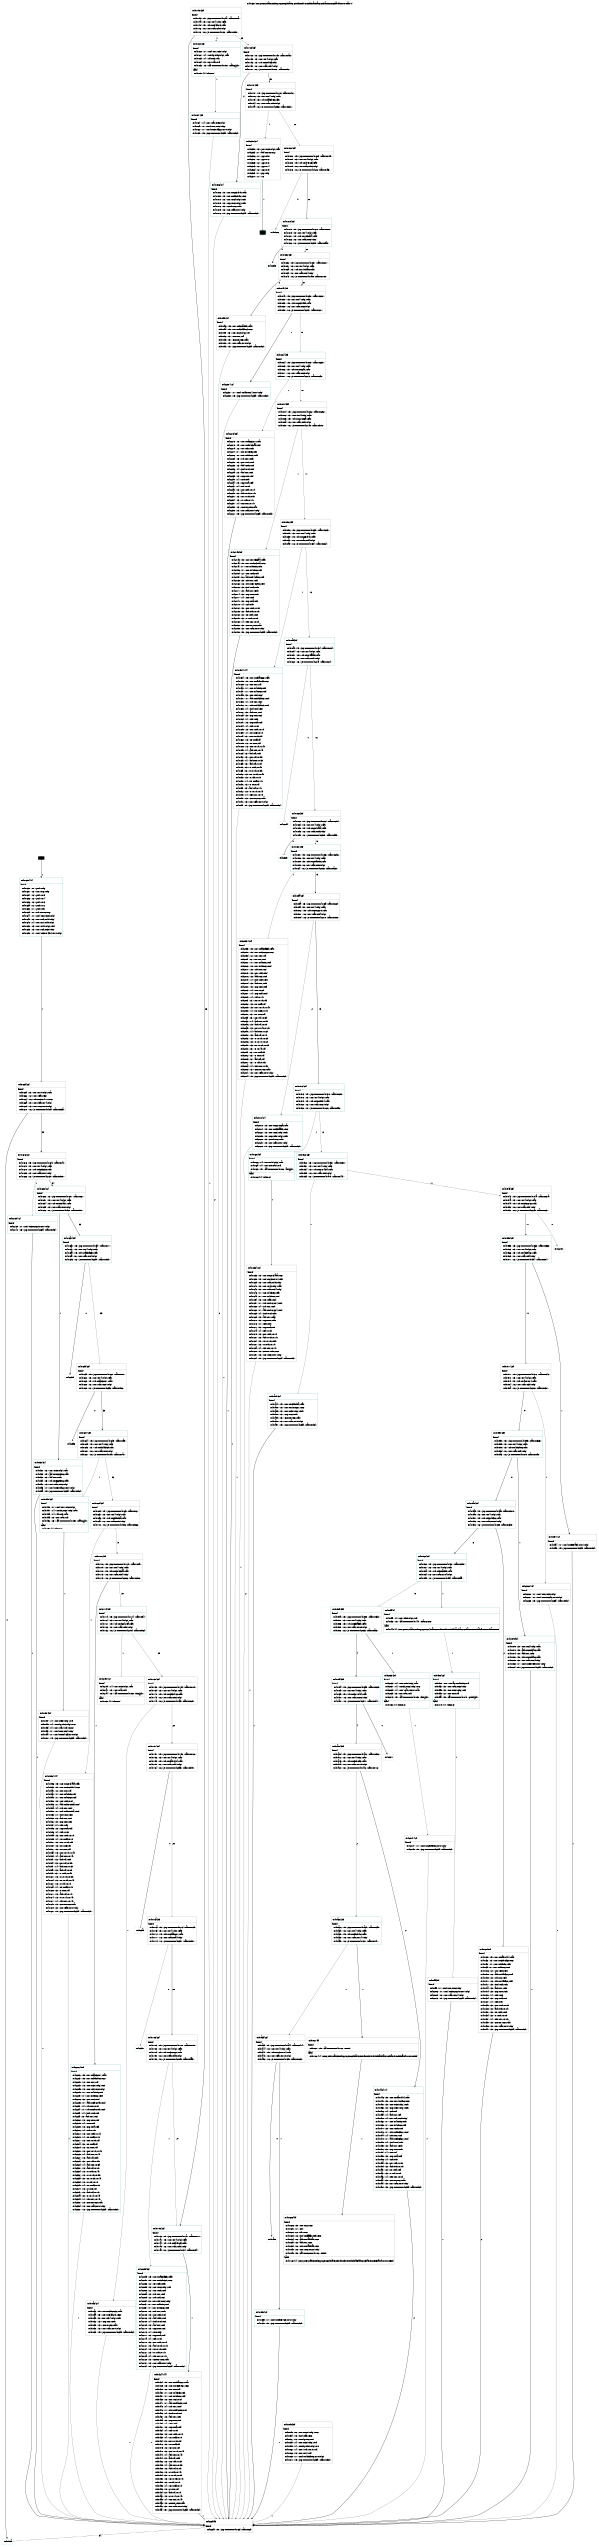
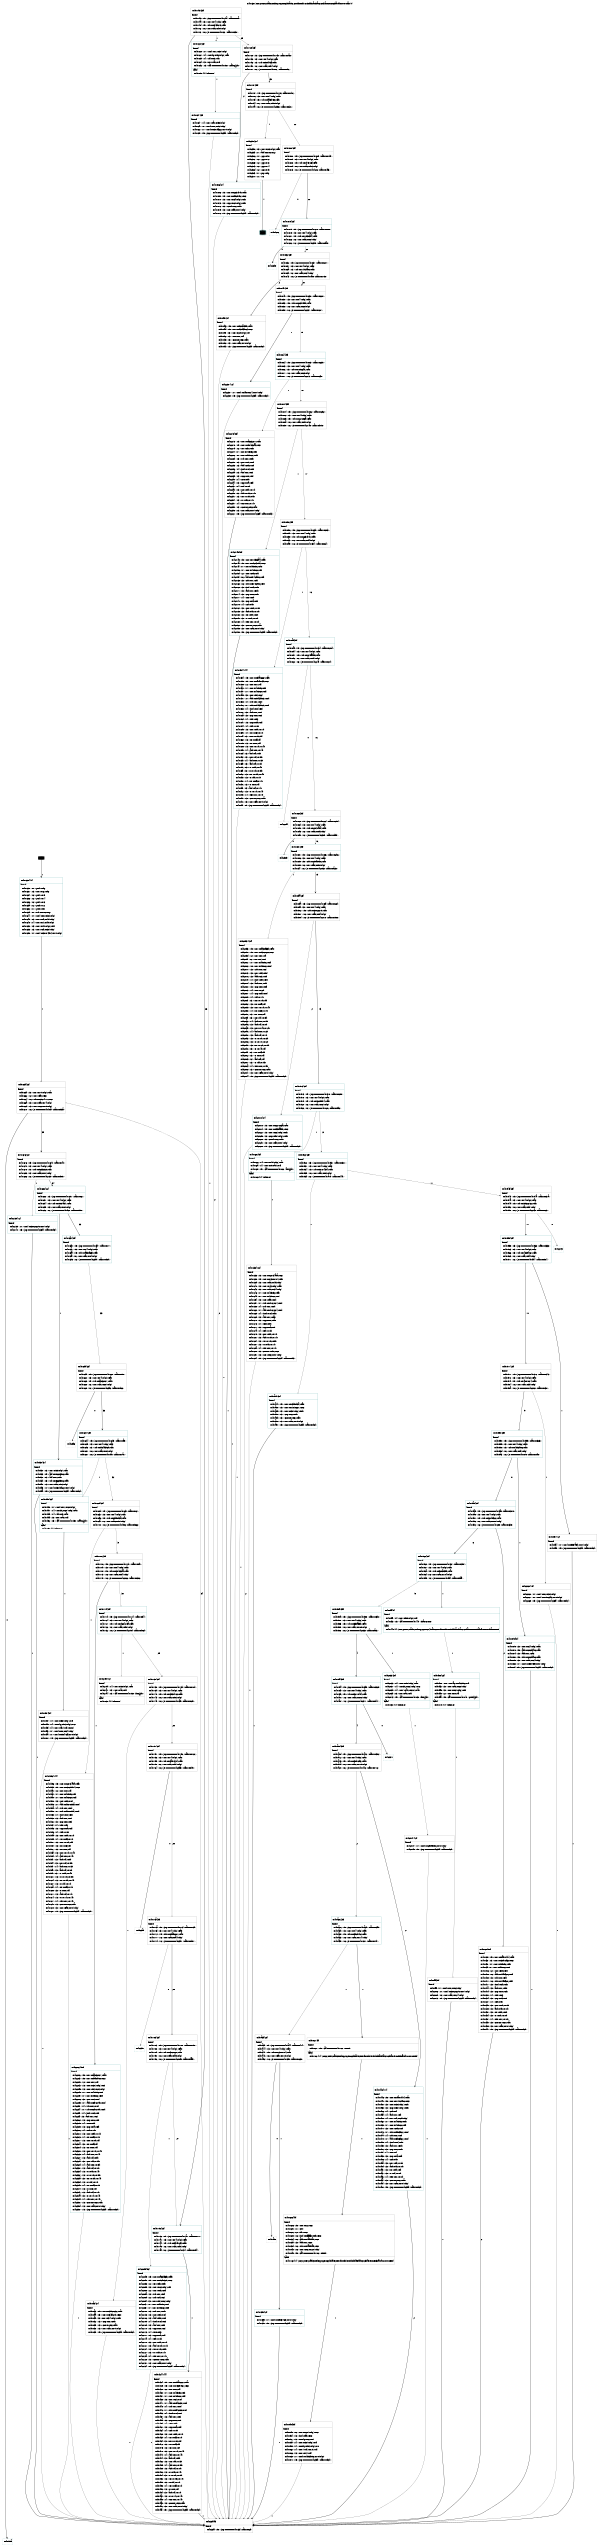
node "0x4023bd": removed
edge "0x401e26 [40]" -> "0x401e4e [39]": added, label "1"
edge "0x4023fd [5]" -> "0x401b8a": now "0x4023fd [5]" -> "0x40165f [23]"
